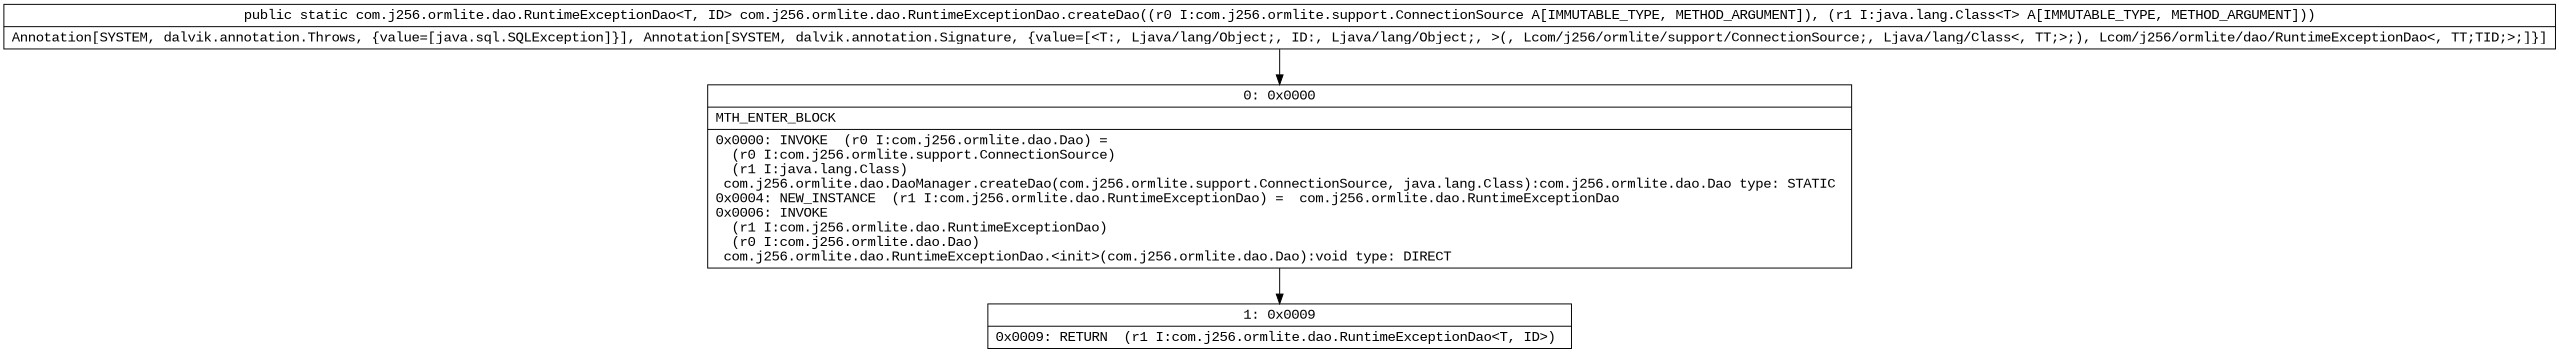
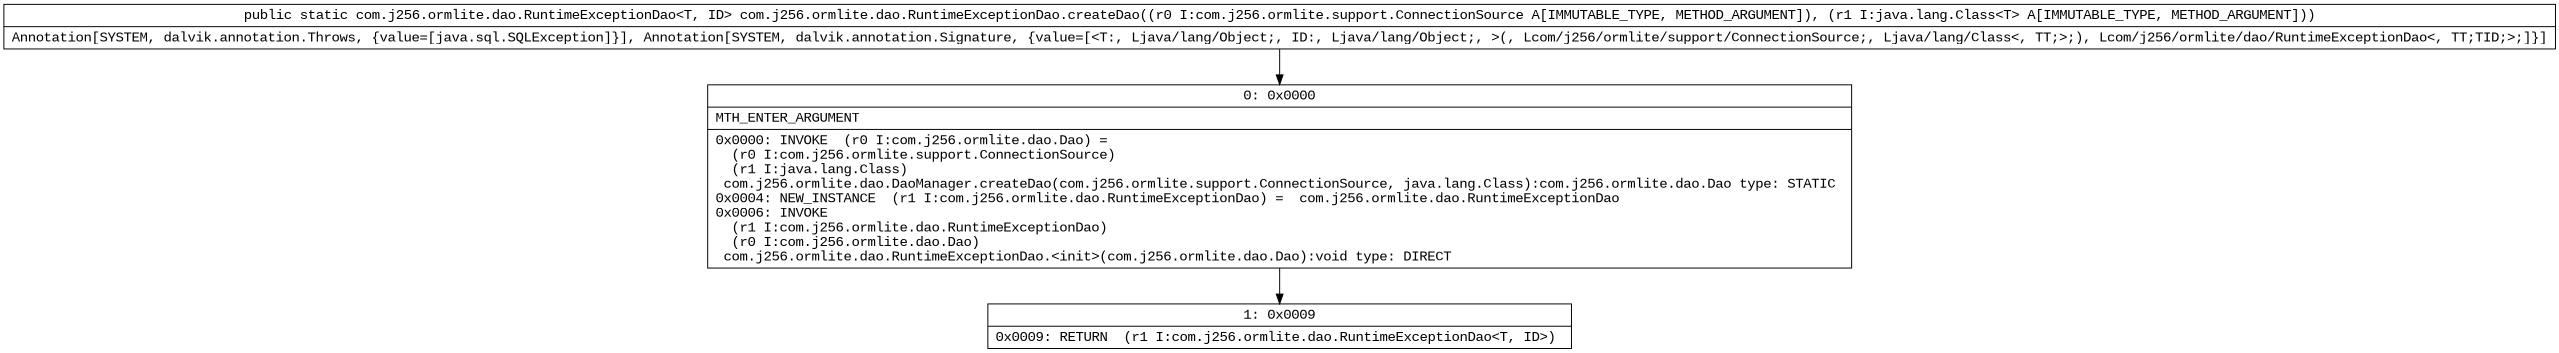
node "0: 0x0000": text "MTH_ENTER_BLOCK" -> "MTH_ENTER_ARGUMENT"
